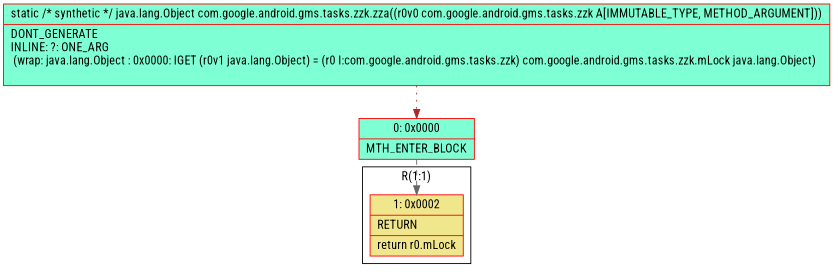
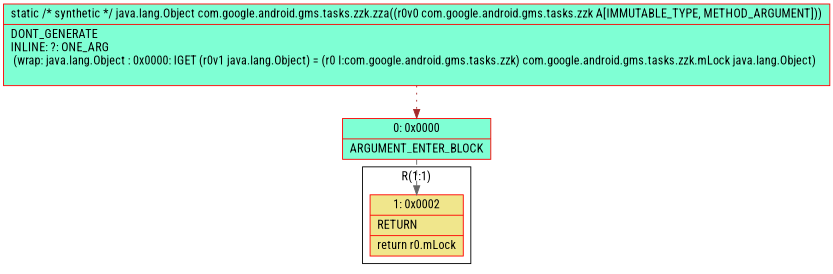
node "0: 0x0000": text "MTH_ENTER_BLOCK" -> "ARGUMENT_ENTER_BLOCK"
